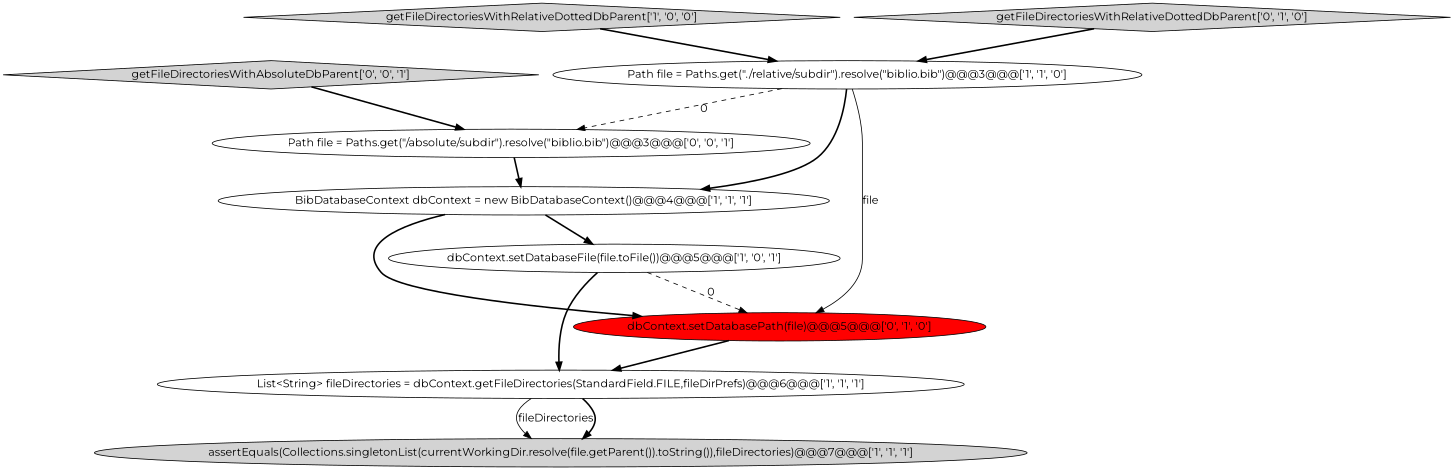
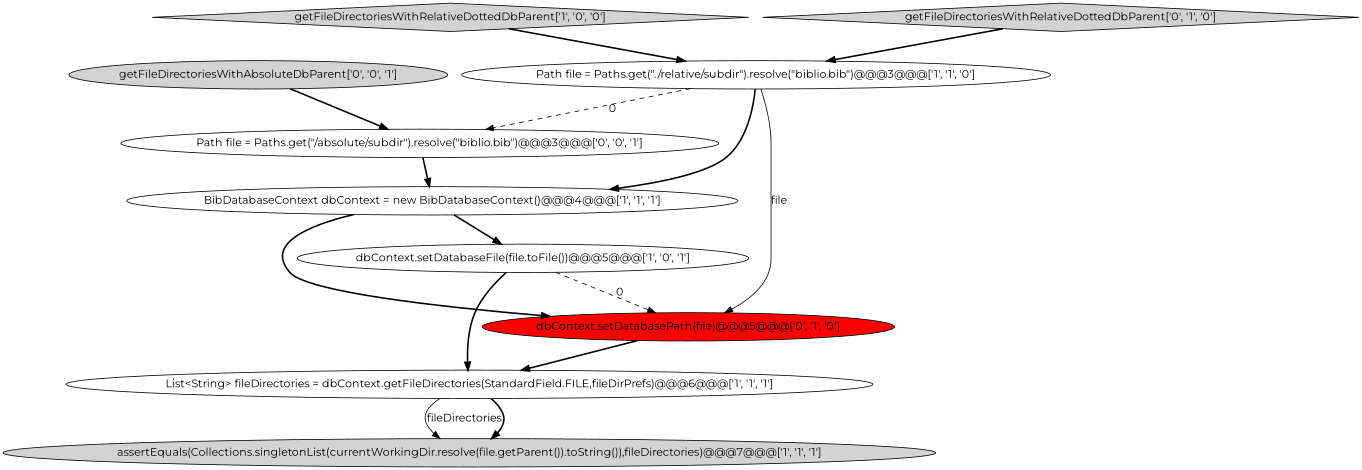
node "getFileDirectoriesWithAbsoluteDbParent['0', '0', '1']": shape diamond -> ellipse
